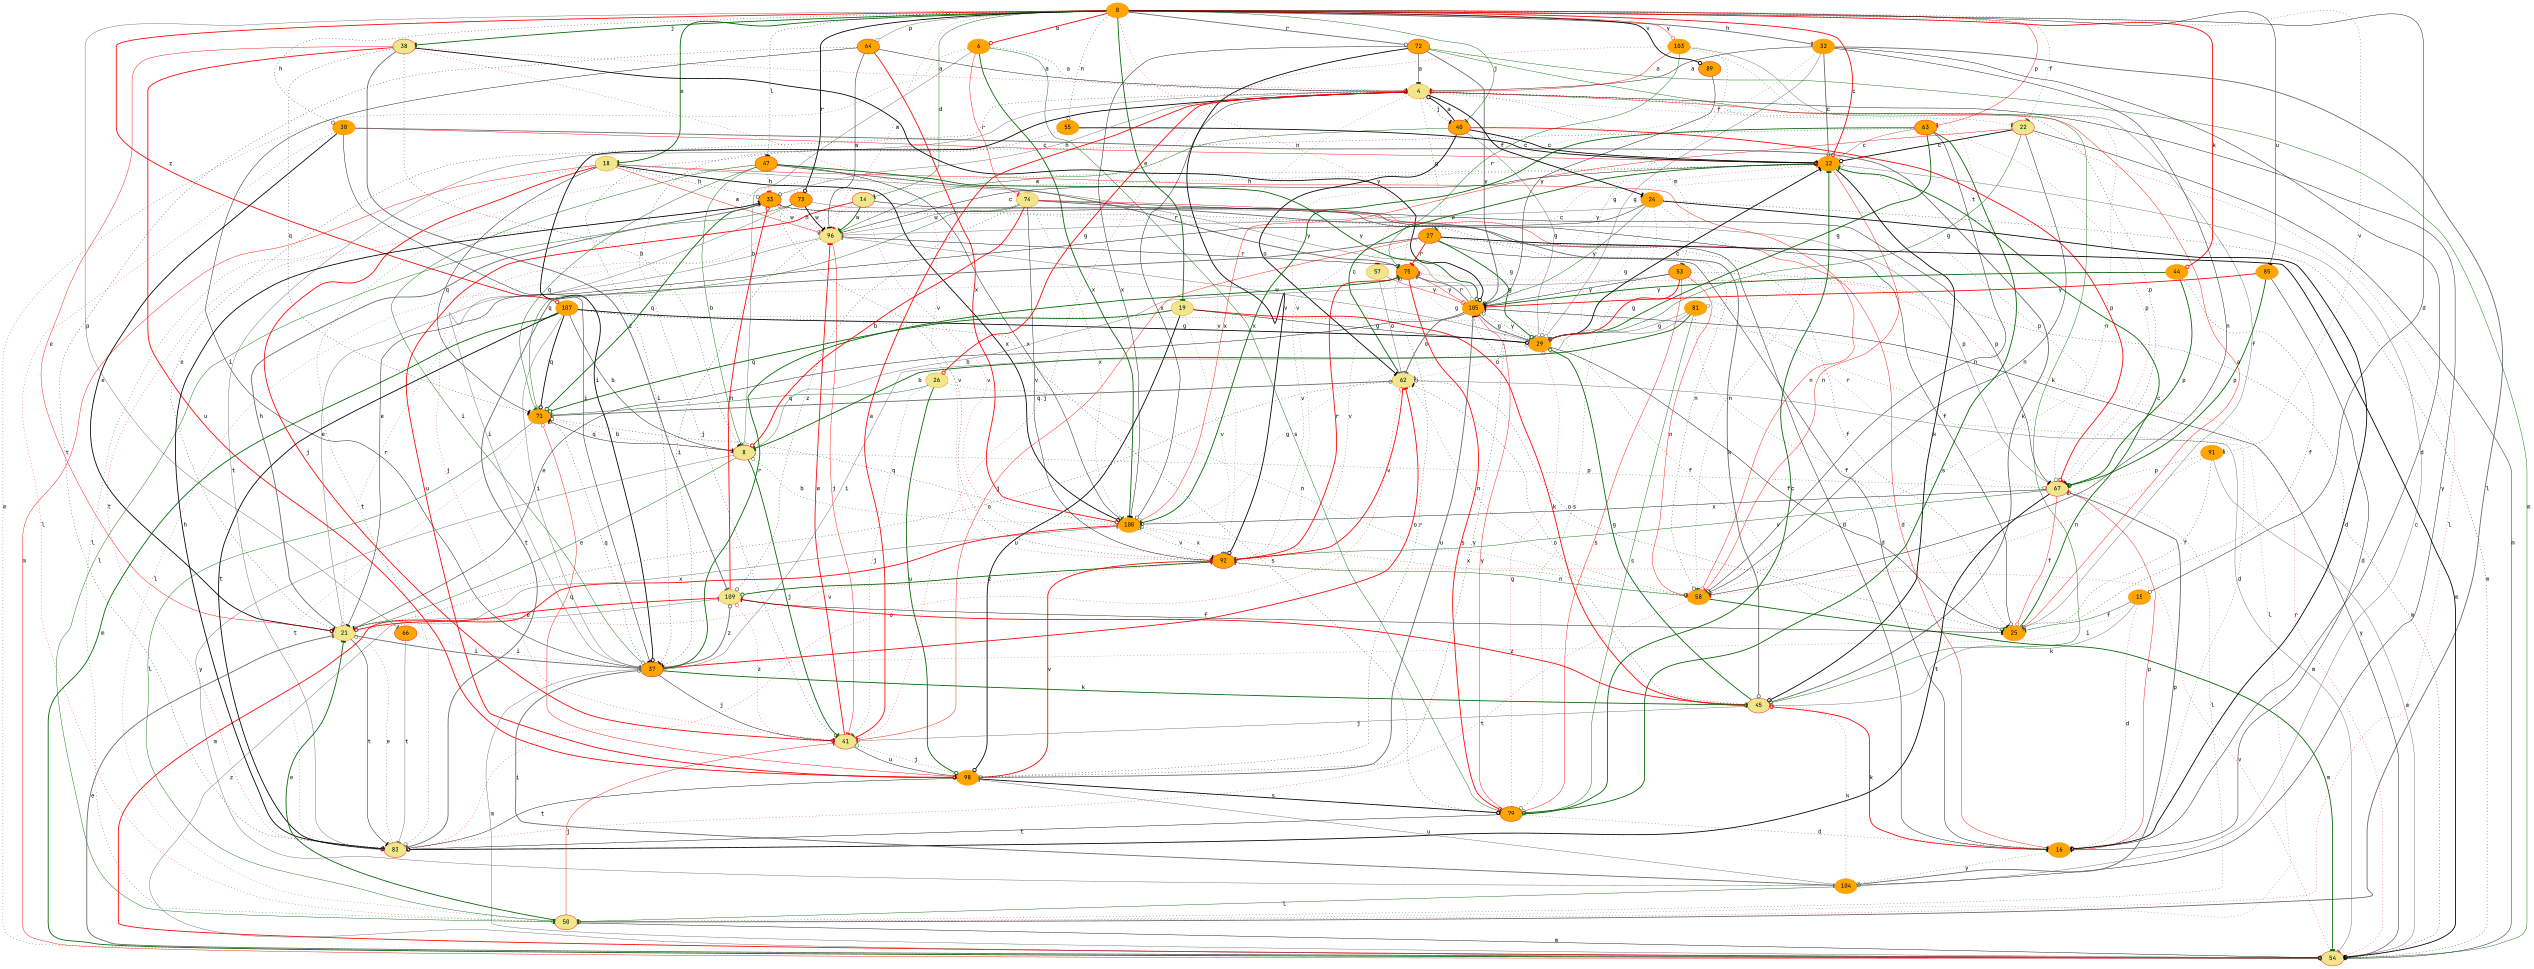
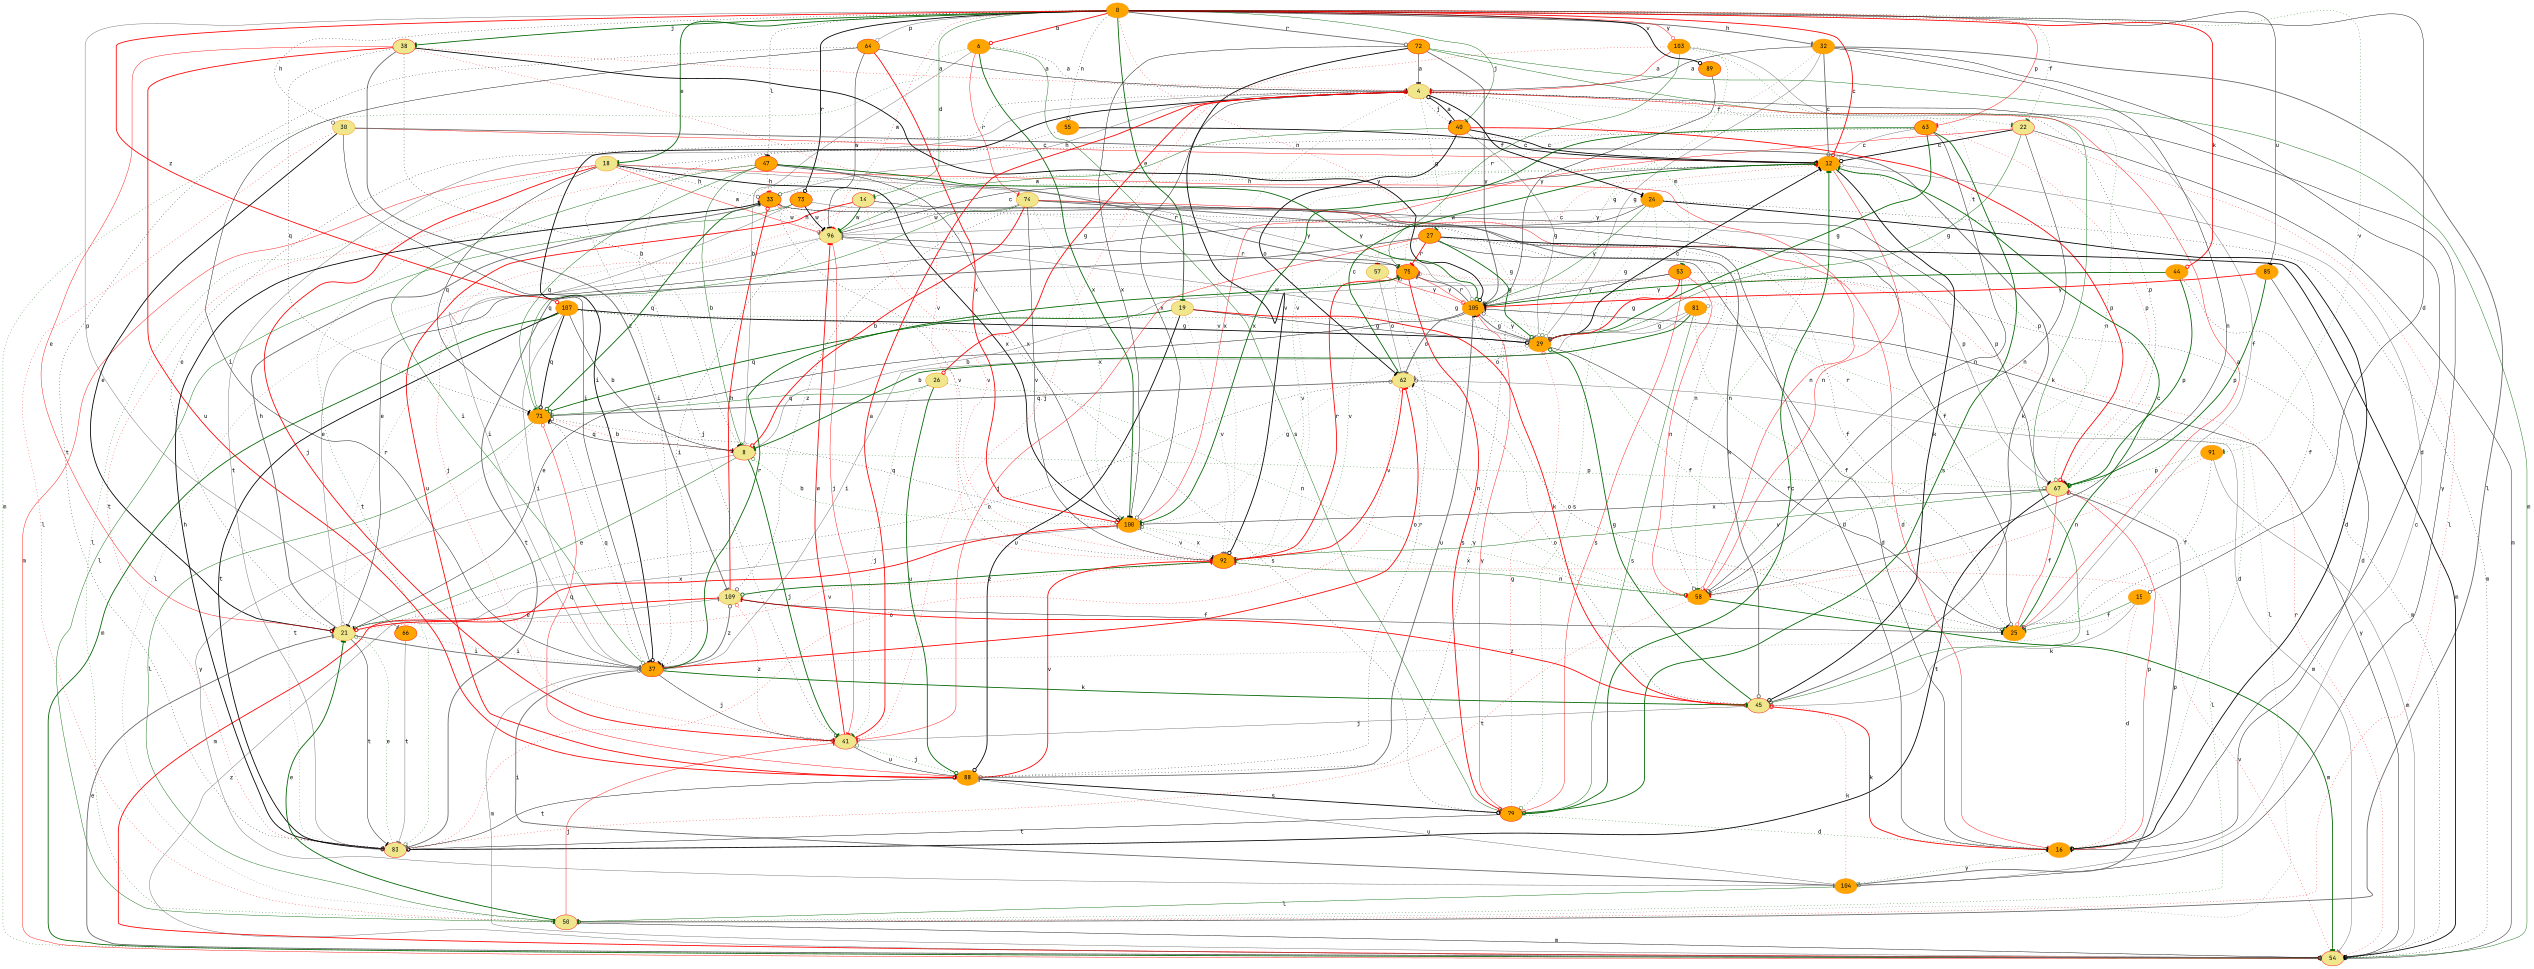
node "30": fillcolor orange -> khaki
node "98": label "98" -> "88"
